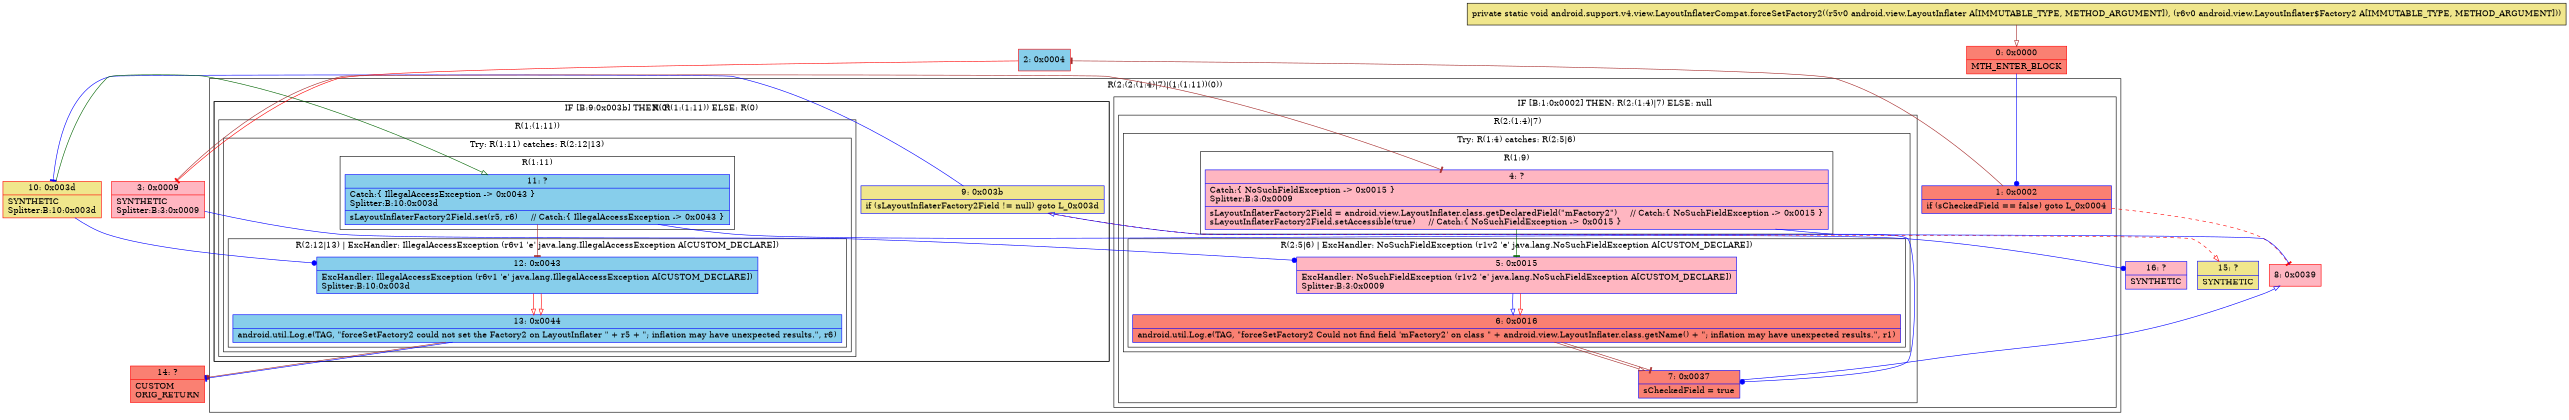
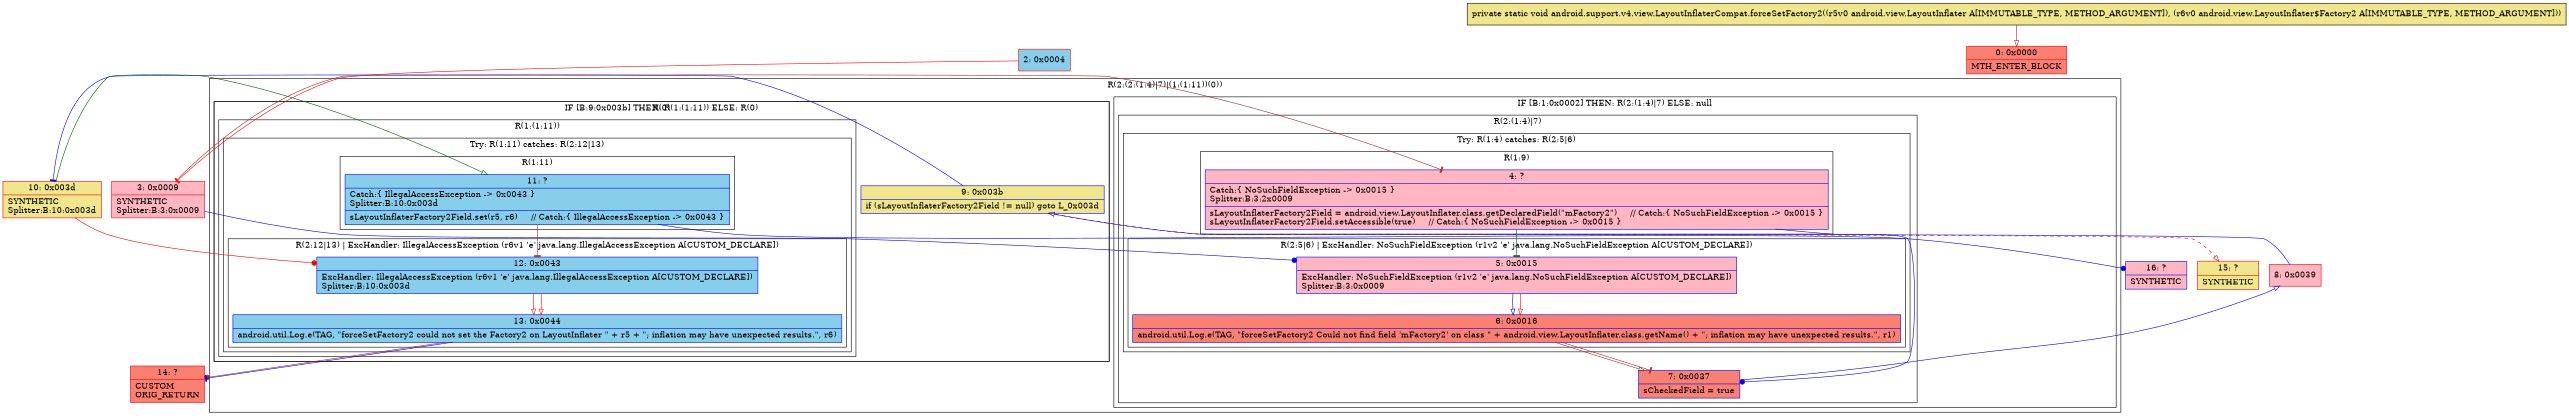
node "4: ?": text "Splitter:B:3:0x0009" -> "Splitter:B:3:2x0009"
node "1: 0x0002": removed
edge "10: 0x003d" -> "12: 0x0043": color blue -> red
node "15: ?": color blue -> red
